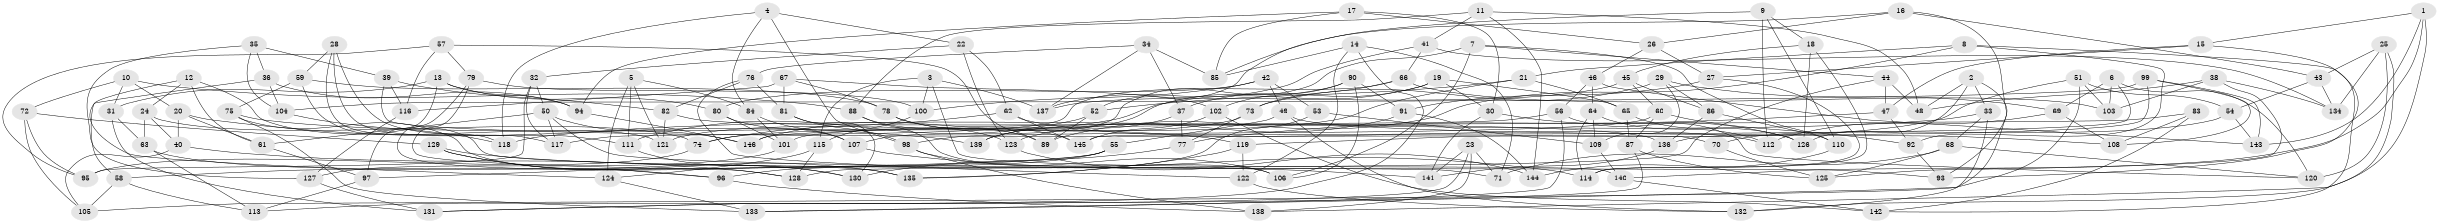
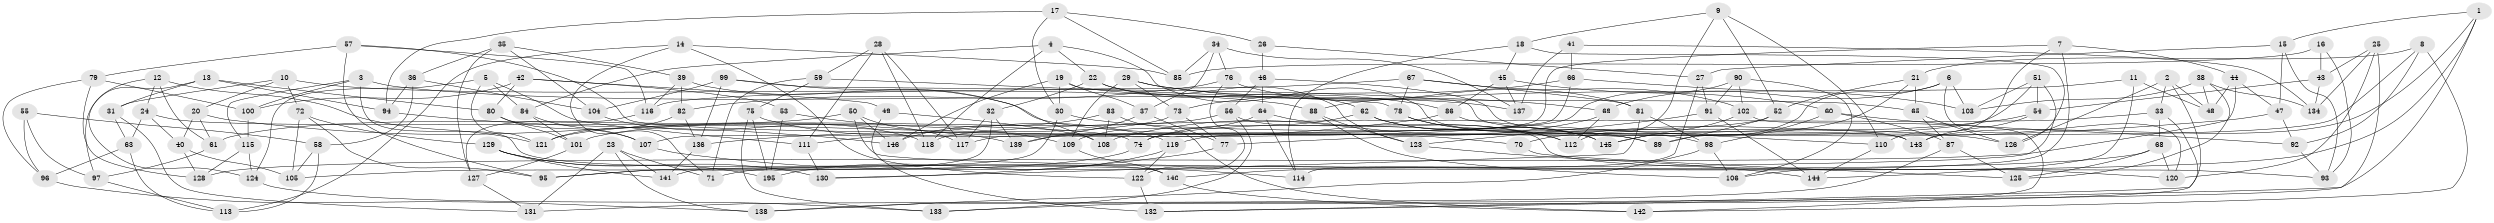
edge "16" -- "26": removed
edge "11" -- "41": removed
edge "32" -- "50": now "32" -- "139"
edge "49" -- "55": removed
node "135": label "135" -> "195"
